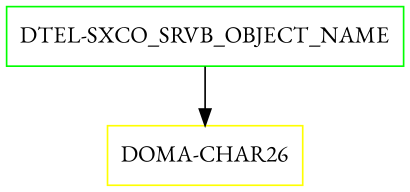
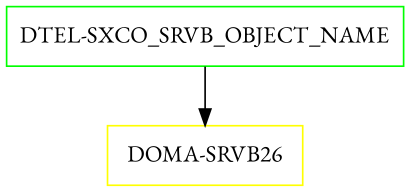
node "DOMA-CHAR26": label "DOMA-CHAR26" -> "DOMA-SRVB26"
